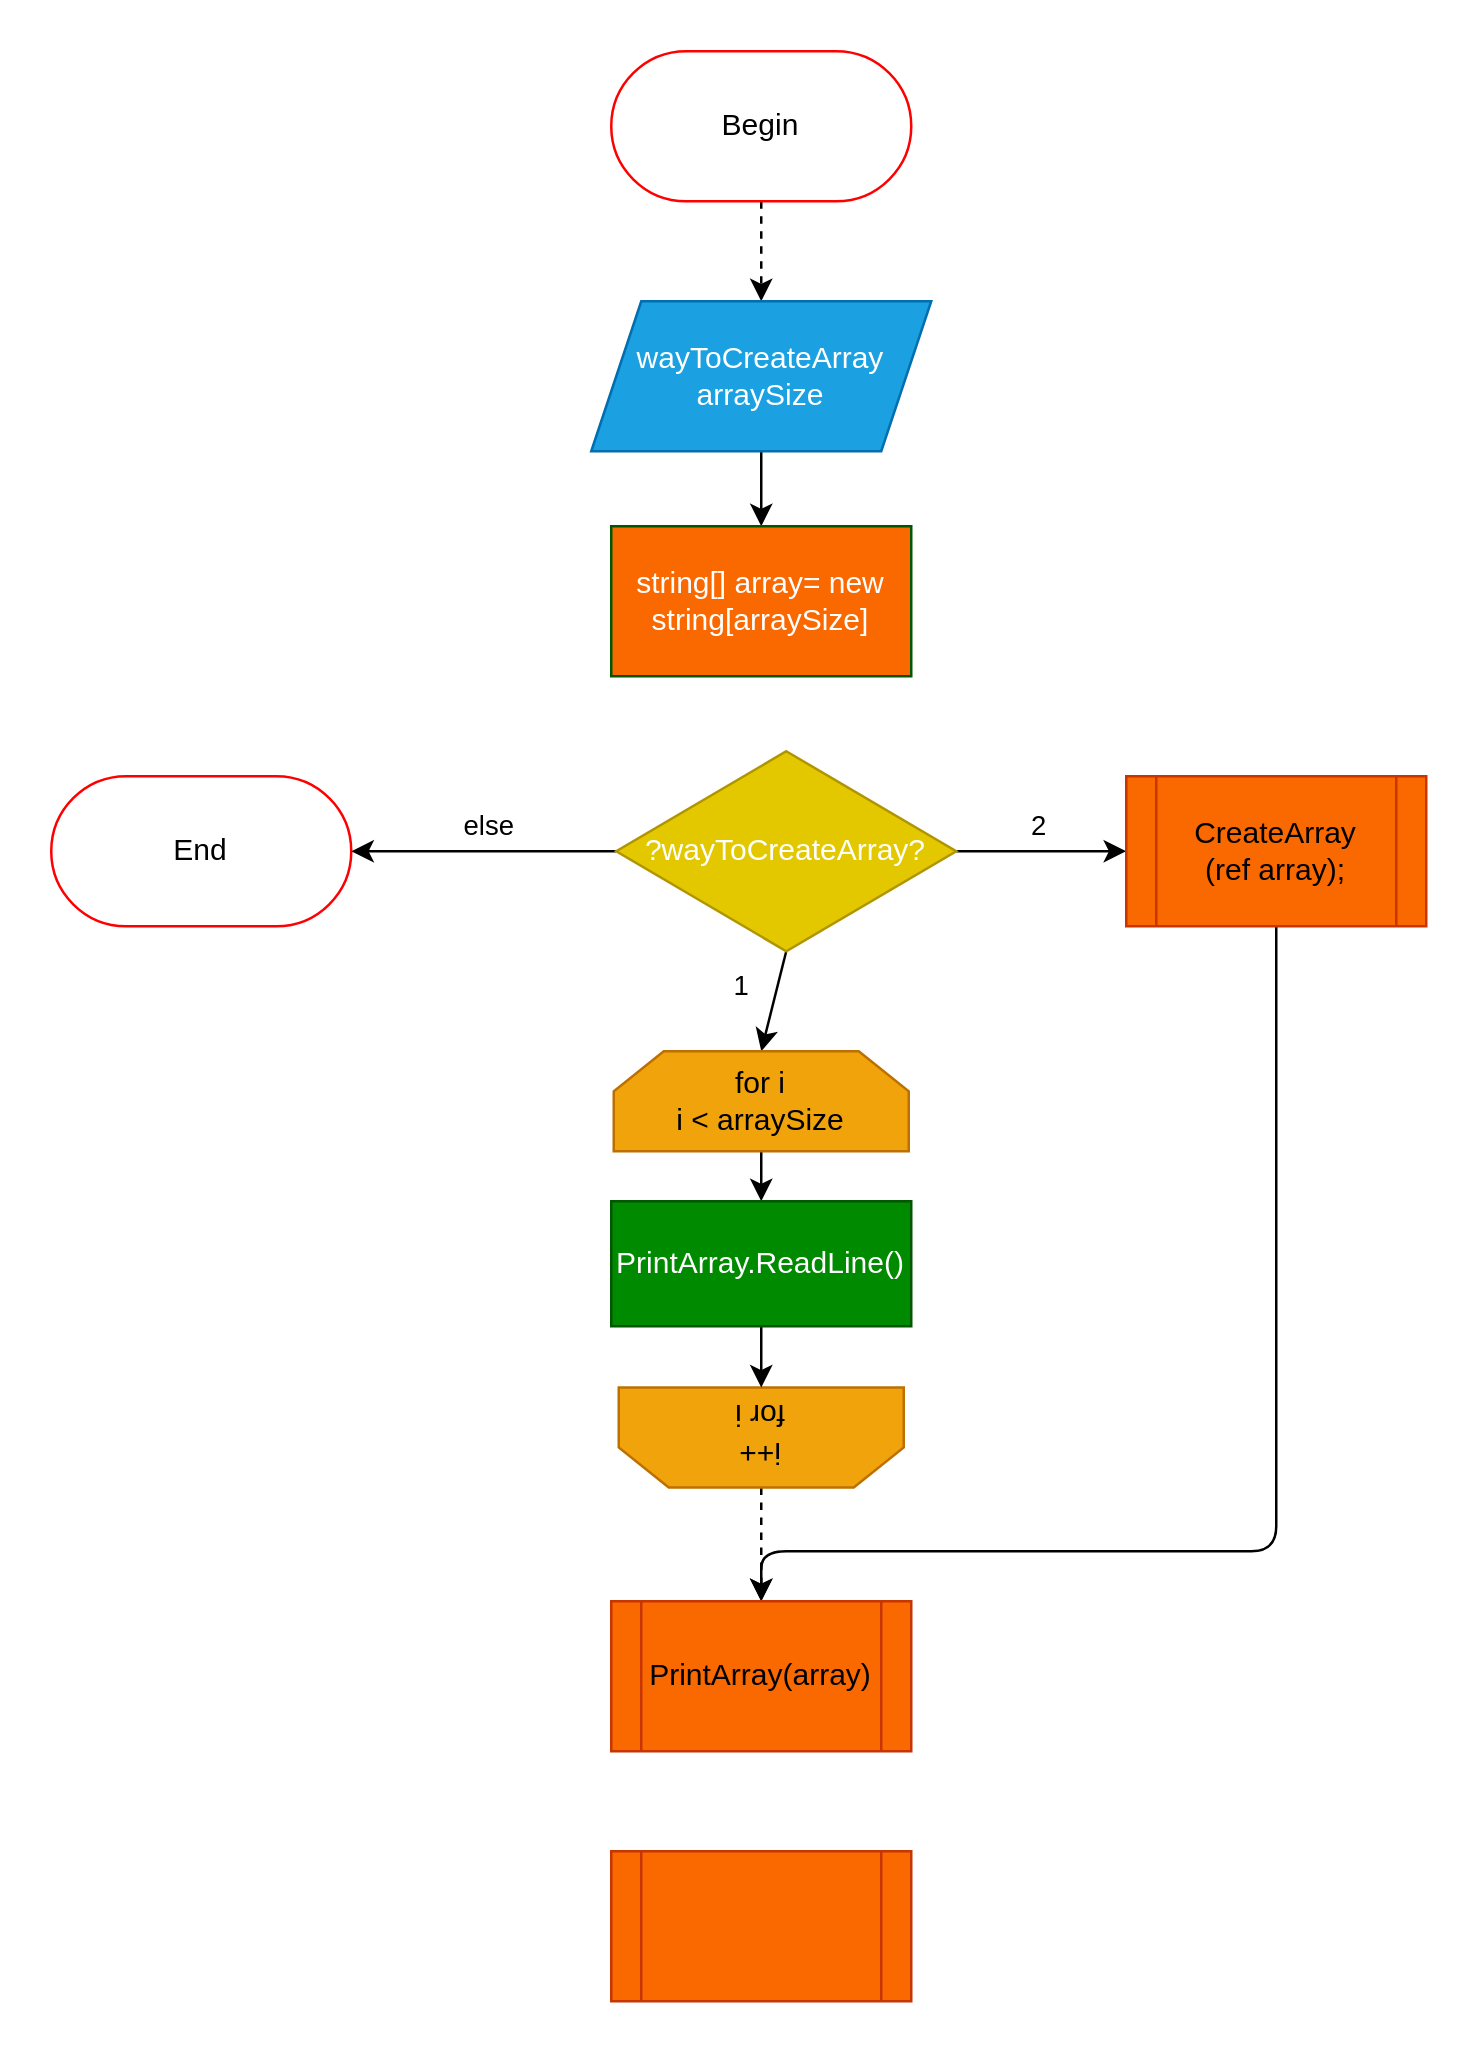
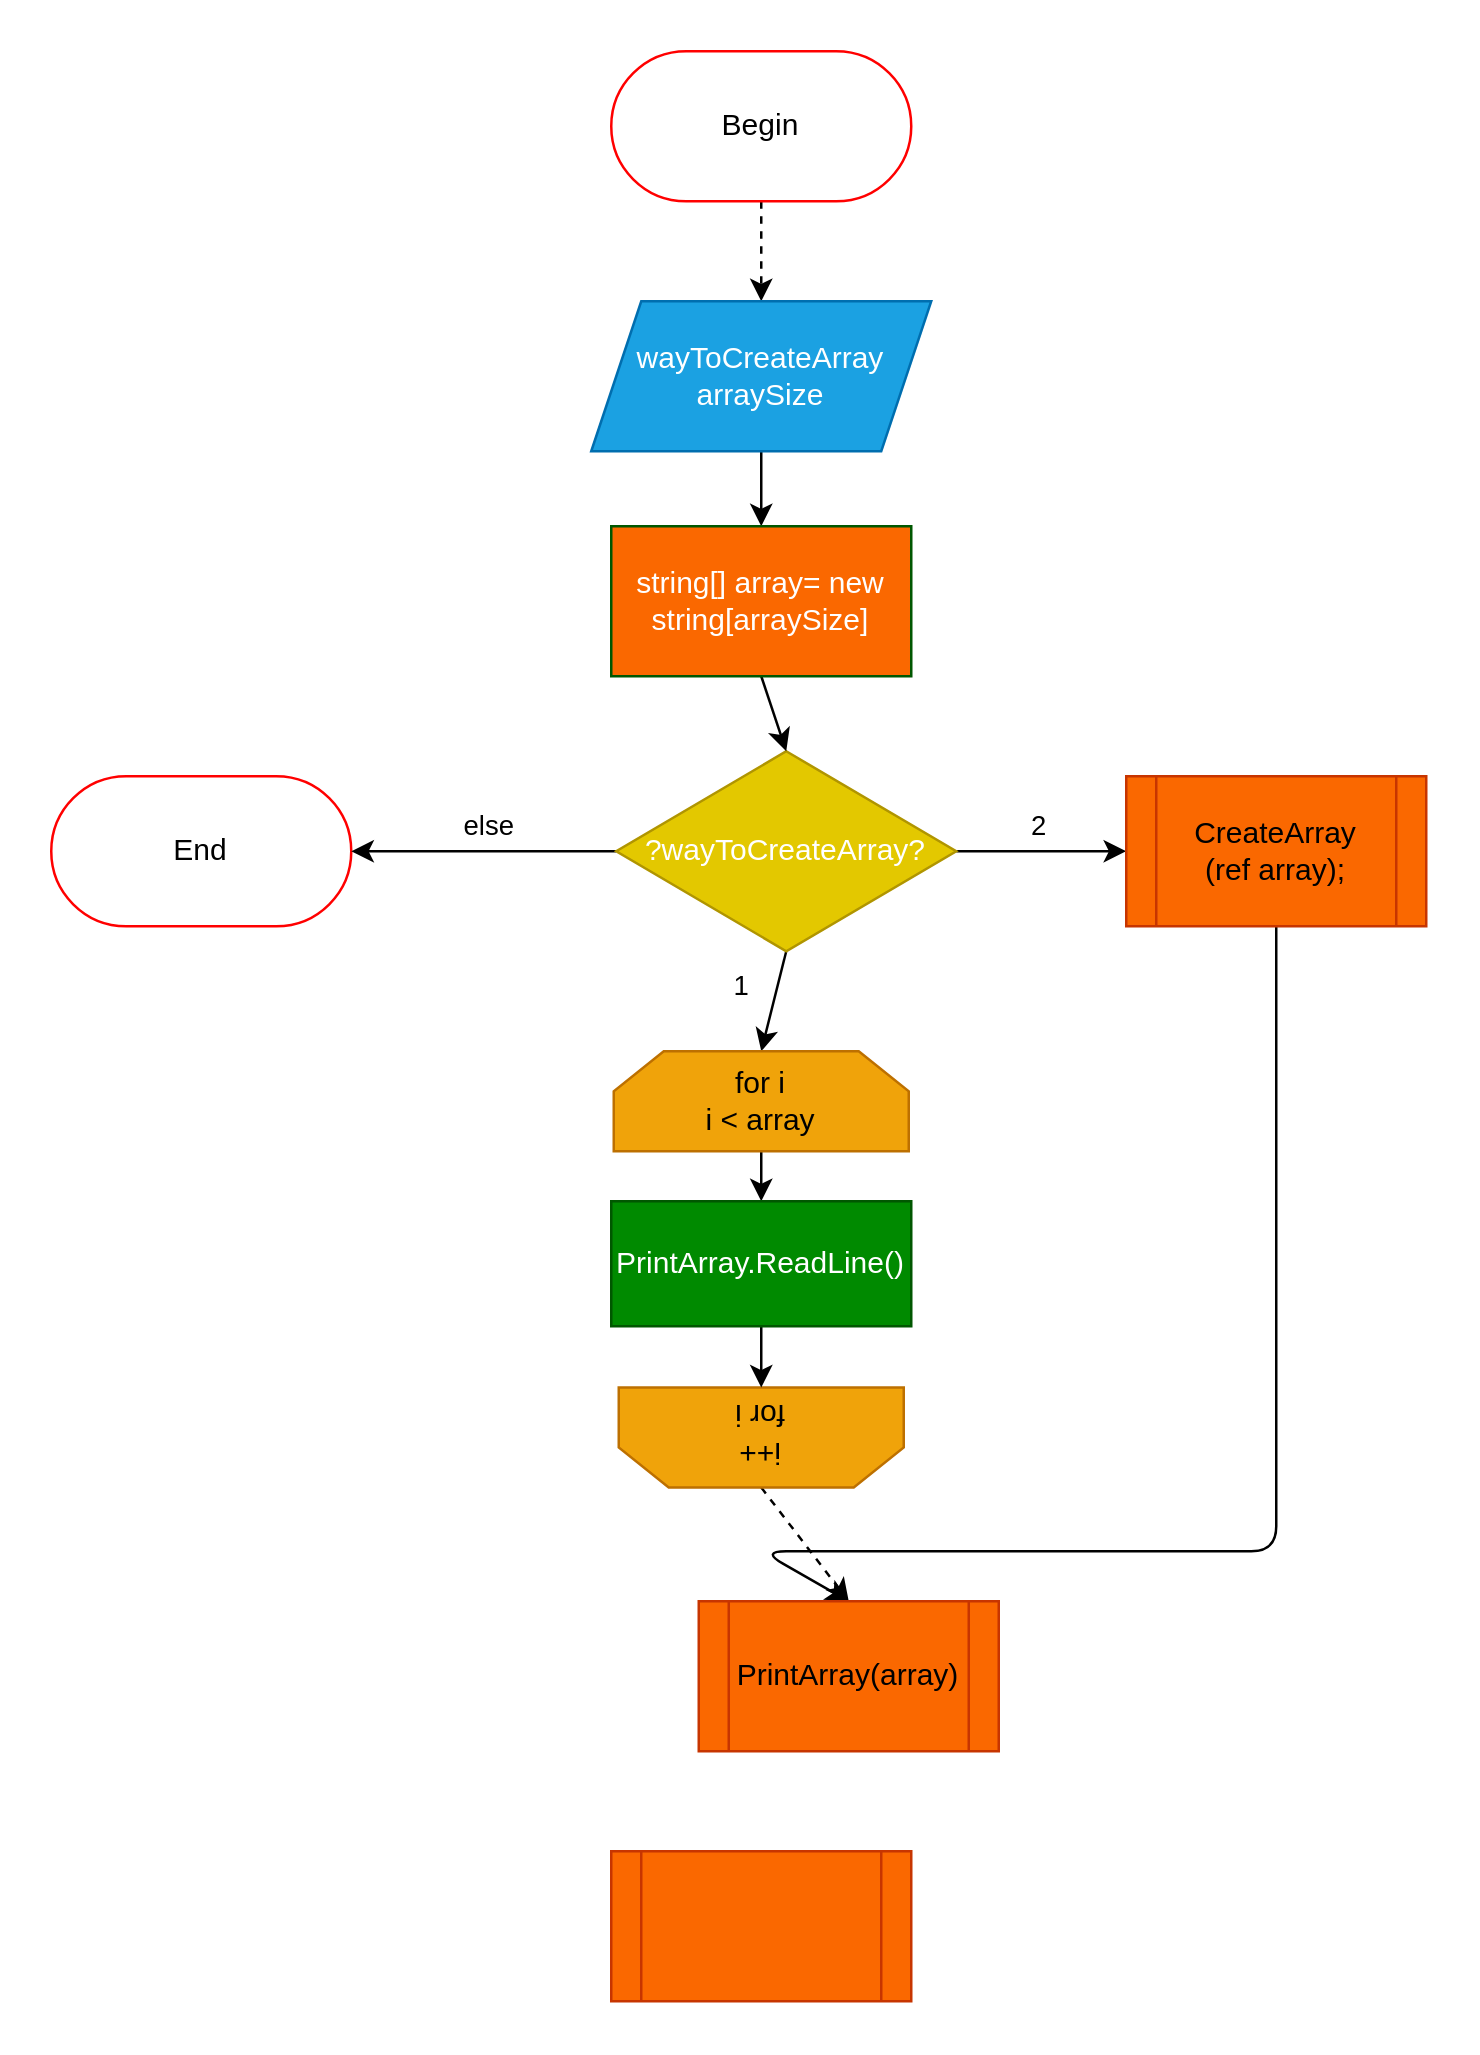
edge "string[] array= new string[arraySize]" -> "?wayToCreateArray?": added
node "for i i < arraySize": label "for i i < arraySize" -> "for i i < array"
node "PrintArray(array)": moved (761, 1676) -> (849, 1676)
